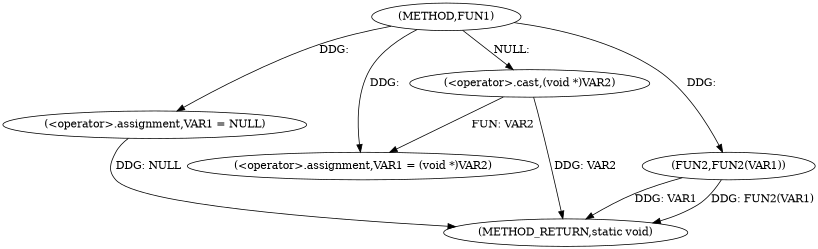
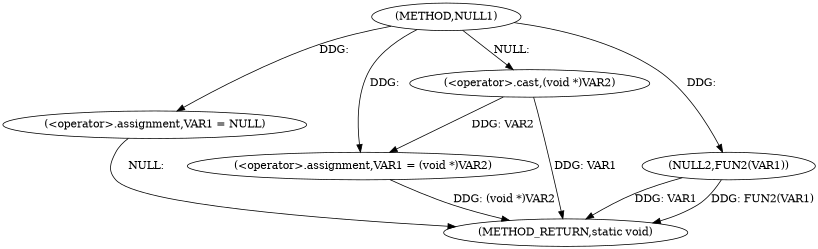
node "(METHOD,FUN1)": label "(METHOD,FUN1)" -> "(METHOD,NULL1)"
edge "(<operator>.cast,(void *)VAR2)" -> "(<operator>.assignment,VAR1 = (void *)VAR2)": label "FUN: VAR2" -> "DDG: VAR2"
edge "(<operator>.assignment,VAR1 = NULL)" -> "(METHOD_RETURN,static void)": label "DDG: NULL" -> "NULL: "
edge "(<operator>.cast,(void *)VAR2)" -> "(METHOD_RETURN,static void)": label "DDG: VAR2" -> "DDG: VAR1"
node "(FUN2,FUN2(VAR1))": label "(FUN2,FUN2(VAR1))" -> "(NULL2,FUN2(VAR1))"
edge "(<operator>.assignment,VAR1 = (void *)VAR2)" -> "(METHOD_RETURN,static void)": added, label "DDG: (void *)VAR2"
